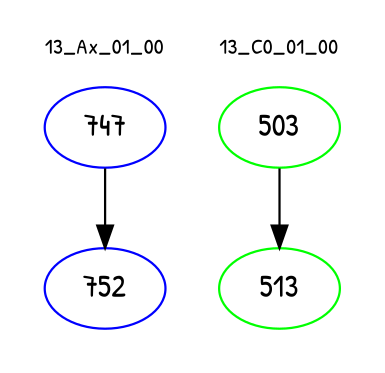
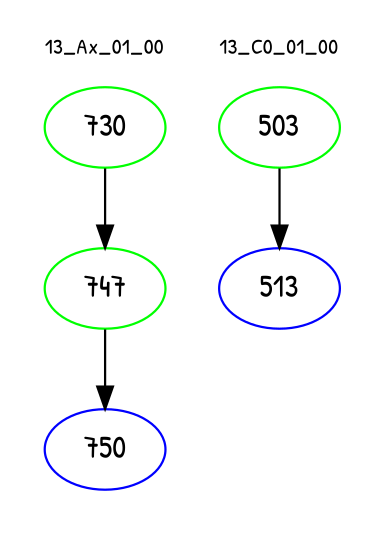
node "747": color blue -> green
node "730": added
node "752": label "752" -> "750"
node "513": color green -> blue
